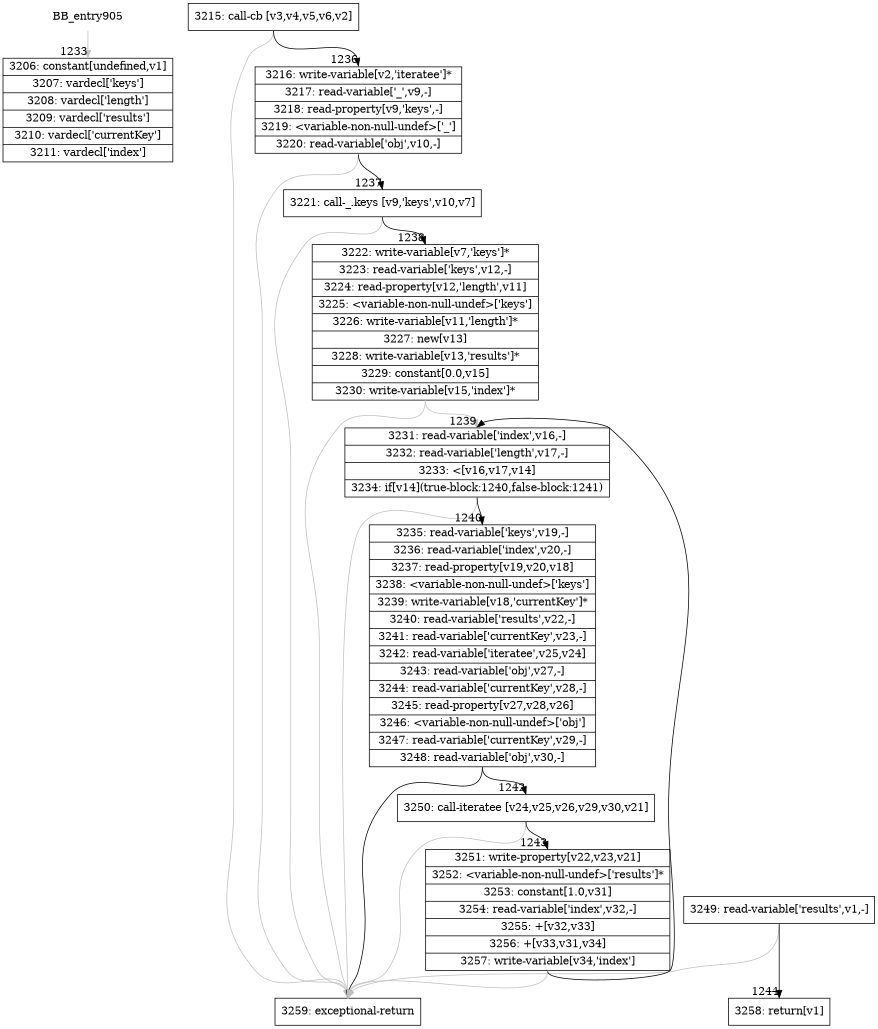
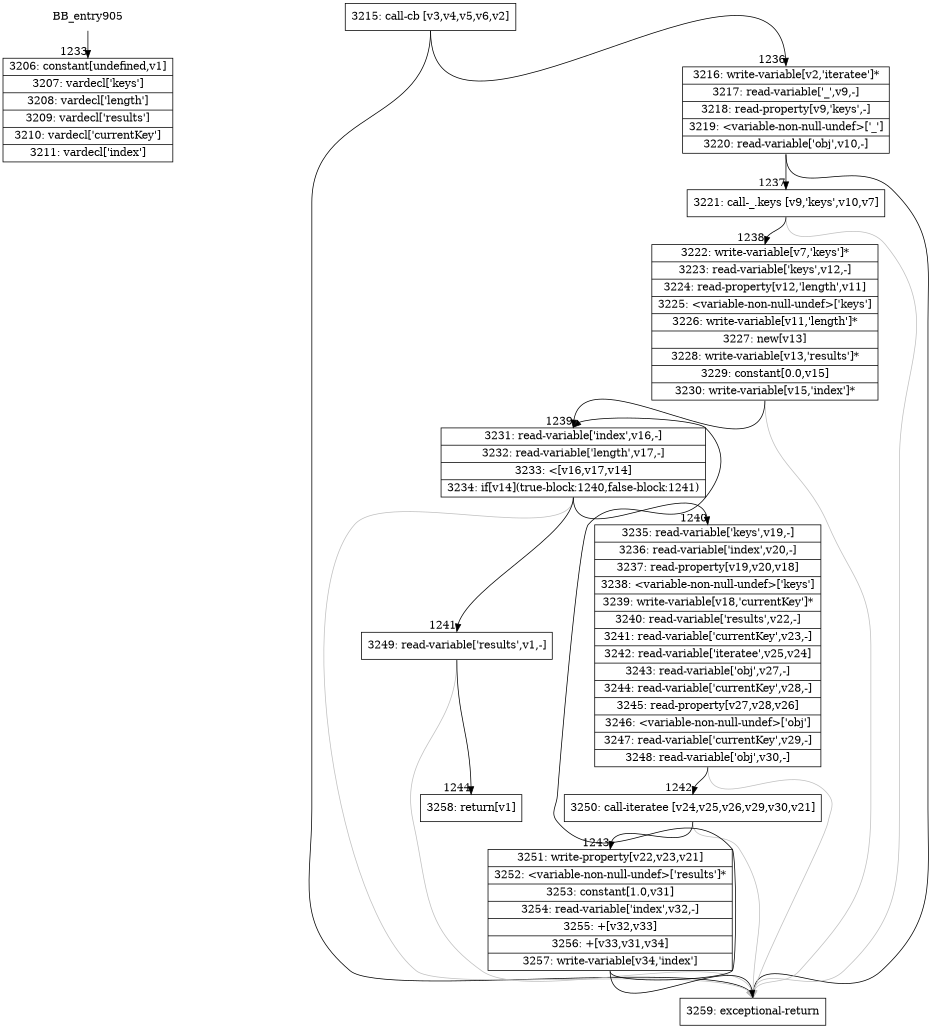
edge "BB_entry905" -> "3206: constant[undefined,v1]": color gray -> black
edge "3222: write-variable[v7,'keys']*" -> "3231: read-variable['index',v16,-]": color gray -> black
edge "3215: call-cb [v3,v4,v5,v6,v2]" -> "3259: exceptional-return": color gray -> black
edge "3231: read-variable['index',v16,-]" -> "3249: read-variable['results',v1,-]": added
edge "3216: write-variable[v2,'iteratee']*" -> "3259: exceptional-return": color gray -> black
edge "3235: read-variable['keys',v19,-]" -> "3259: exceptional-return": color black -> gray
edge "3251: write-property[v22,v23,v21]" -> "3259: exceptional-return": color gray -> black
